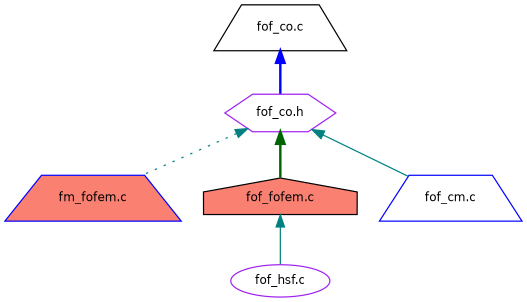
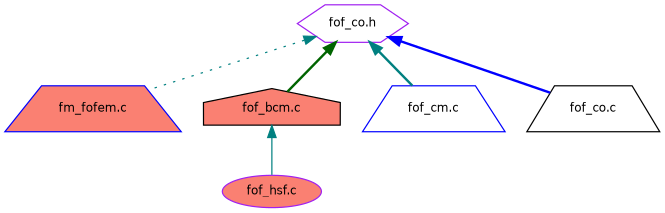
edge "fof_co.h" -> "fof_co.c": reversed
edge "fof_cm.c" -> "fof_co.h": style solid -> bold
node "fof_fofem.c": label "fof_fofem.c" -> "fof_bcm.c"
node "fof_hsf.c": fillcolor white -> salmon
